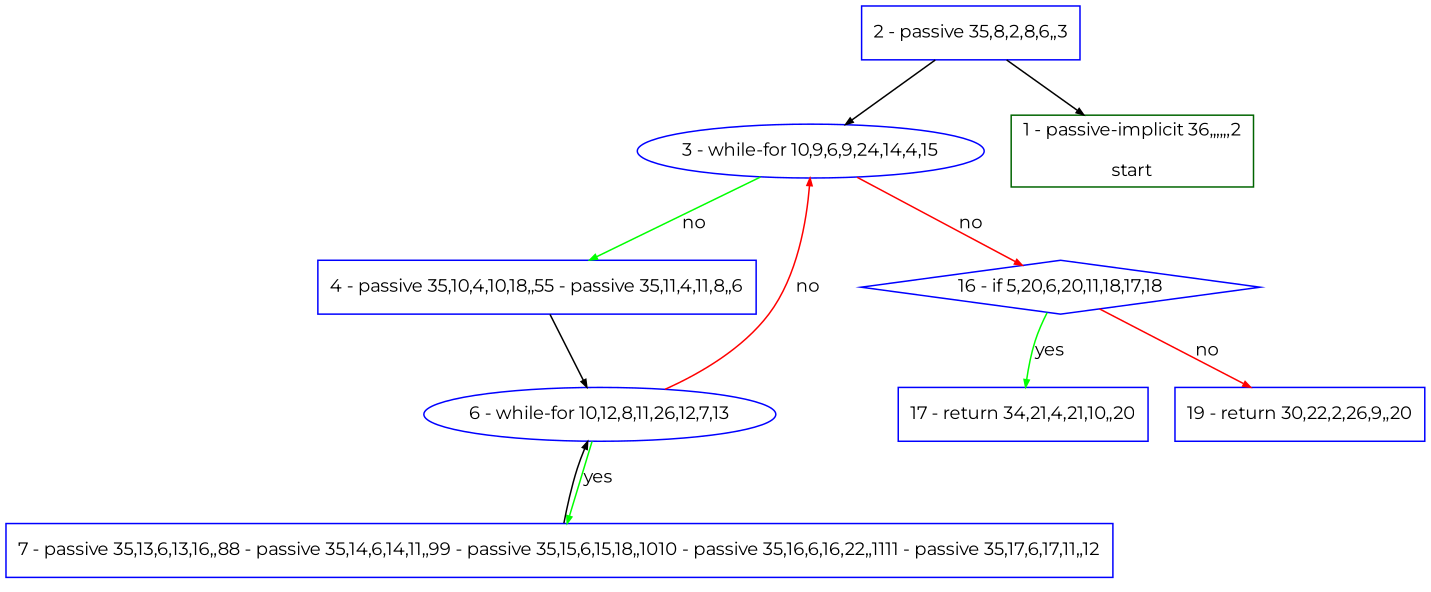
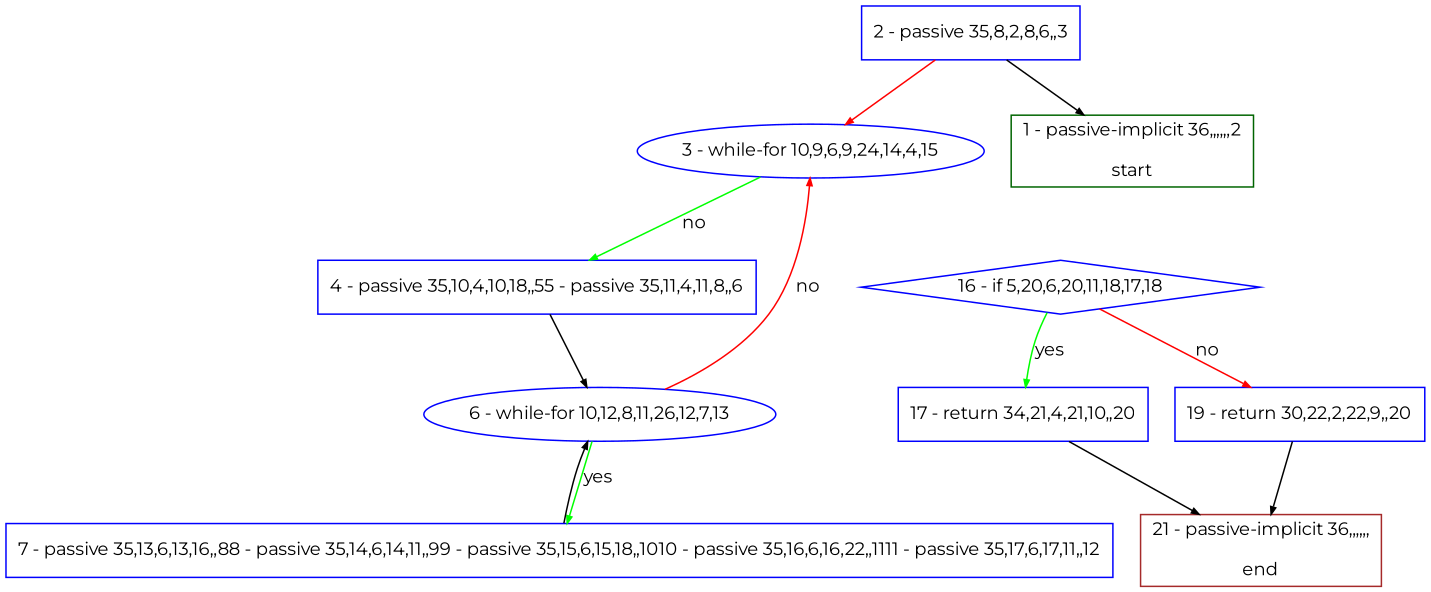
edge "2 - passive 35,8,2,8,6,,3" -> "3 - while-for 10,9,6,9,24,14,4,15": color #000000 -> #ff0000
edge "3 - while-for 10,9,6,9,24,14,4,15" -> "16 - if 5,20,6,20,11,18,17,18": removed, label "no"
node "19 - return 30,22,2,26,9,,20": label "19 - return 30,22,2,26,9,,20" -> "19 - return 30,22,2,22,9,,20"
node "21 - passive-implicit 36,,,,,, end": added
